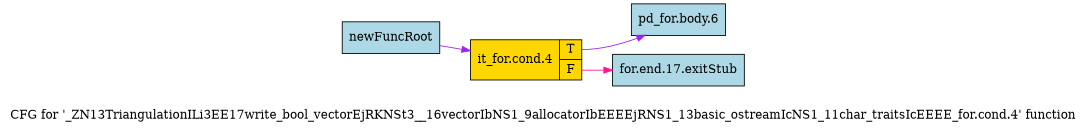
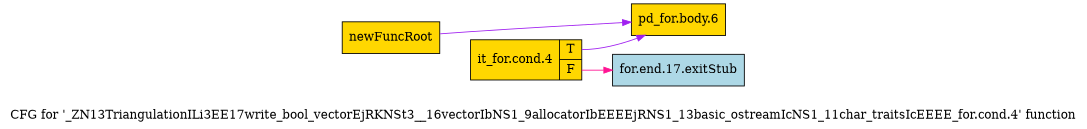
node "pd_for.body.6": fillcolor lightblue -> gold
node "newFuncRoot": fillcolor lightblue -> gold
edge "newFuncRoot" -> "it_for.cond.4": now "newFuncRoot" -> "pd_for.body.6"
